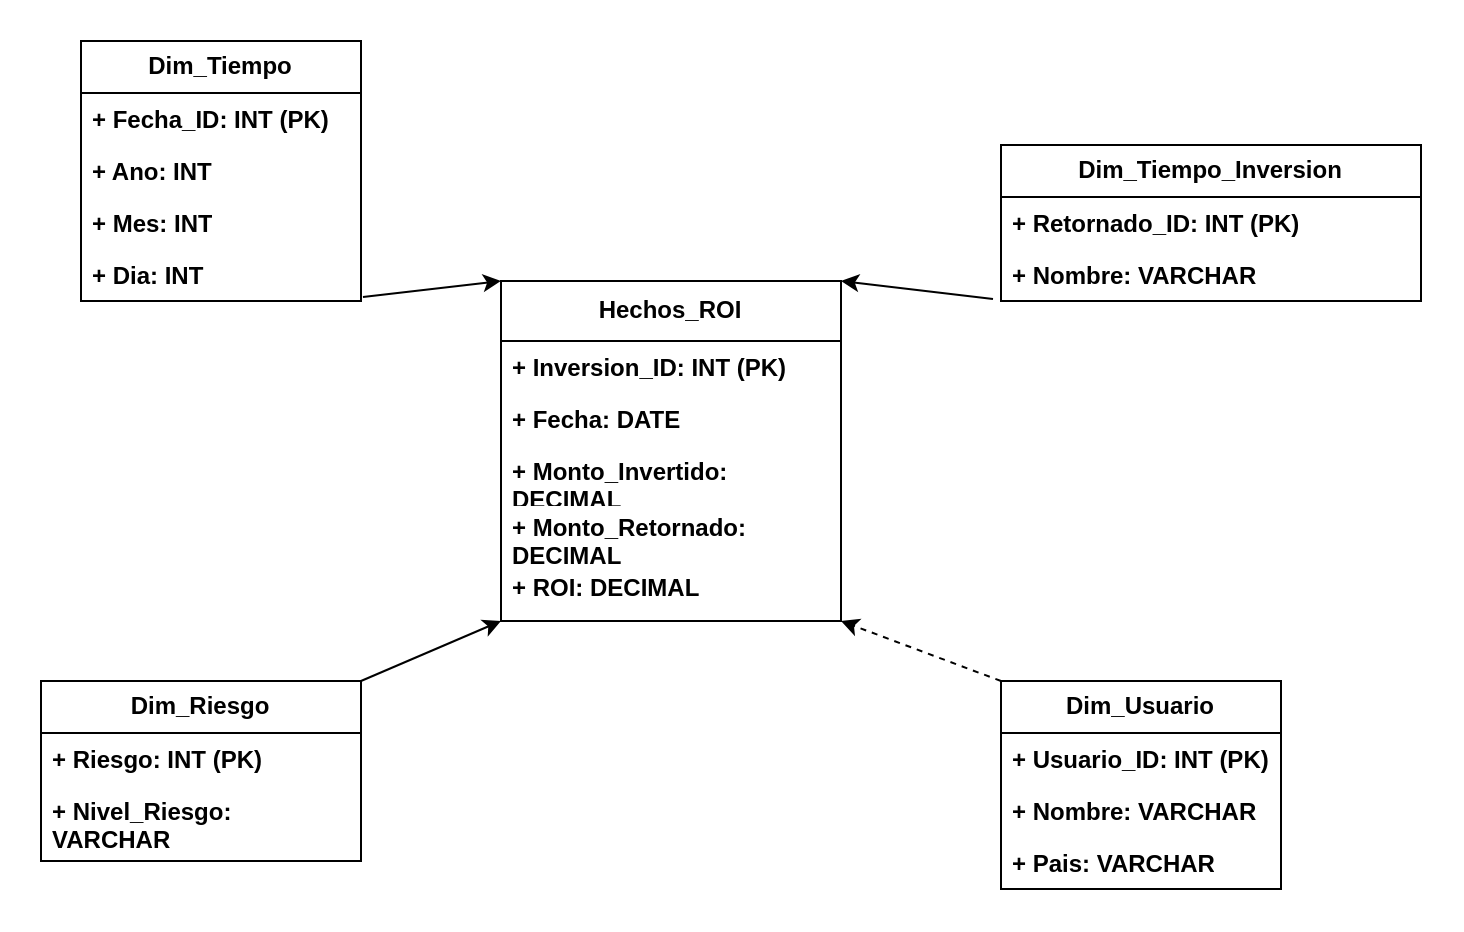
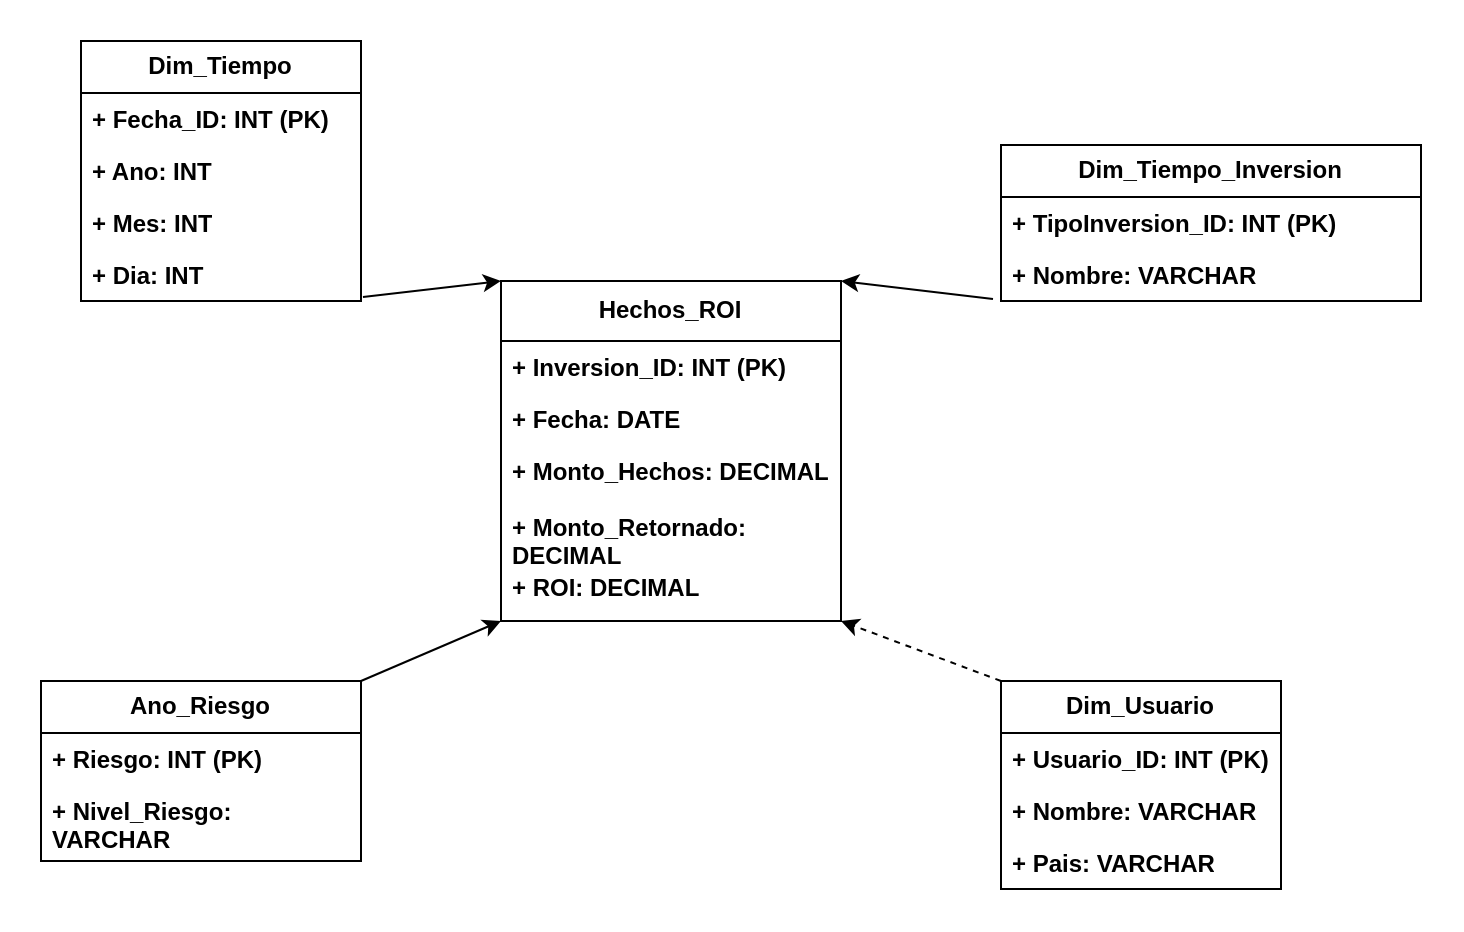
node "+ Retornado_ID: INT (PK)": label "+ Retornado_ID: INT (PK)" -> "+ TipoInversion_ID: INT (PK)"
node "+ Monto_Invertido: DECIMAL": label "+ Monto_Invertido: DECIMAL" -> "+ Monto_Hechos: DECIMAL"
node "Dim_Riesgo": label "Dim_Riesgo" -> "Ano_Riesgo"
